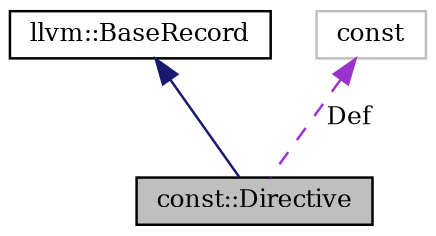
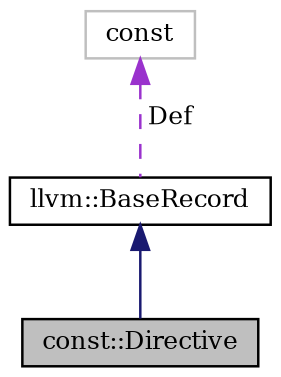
edge "const::Directive" -> "const": now "llvm::BaseRecord" -> "const"
